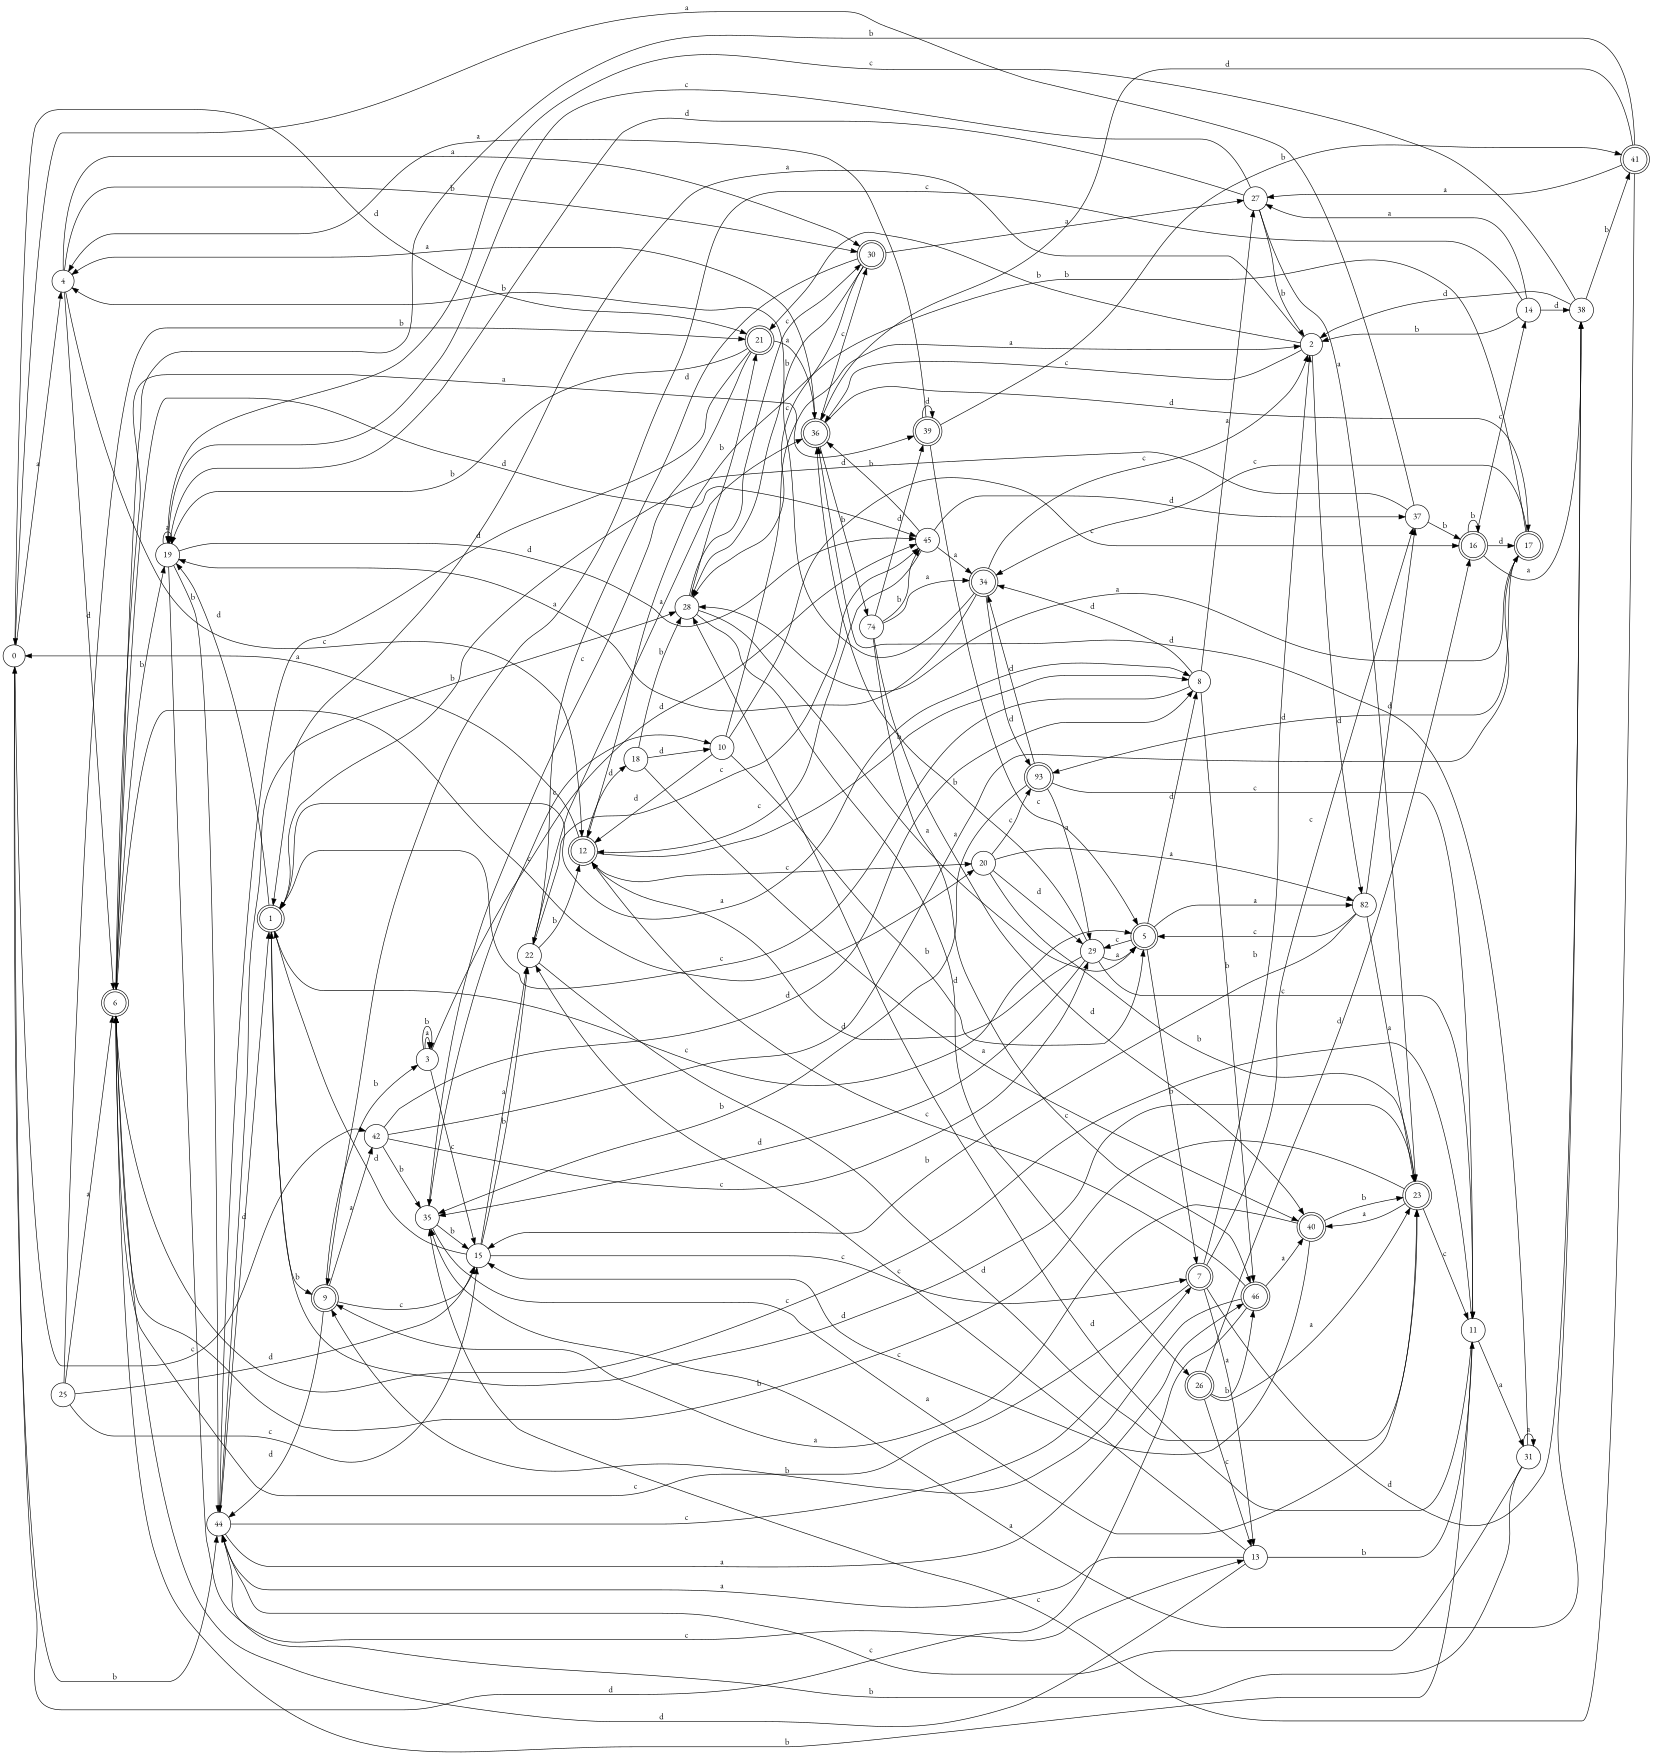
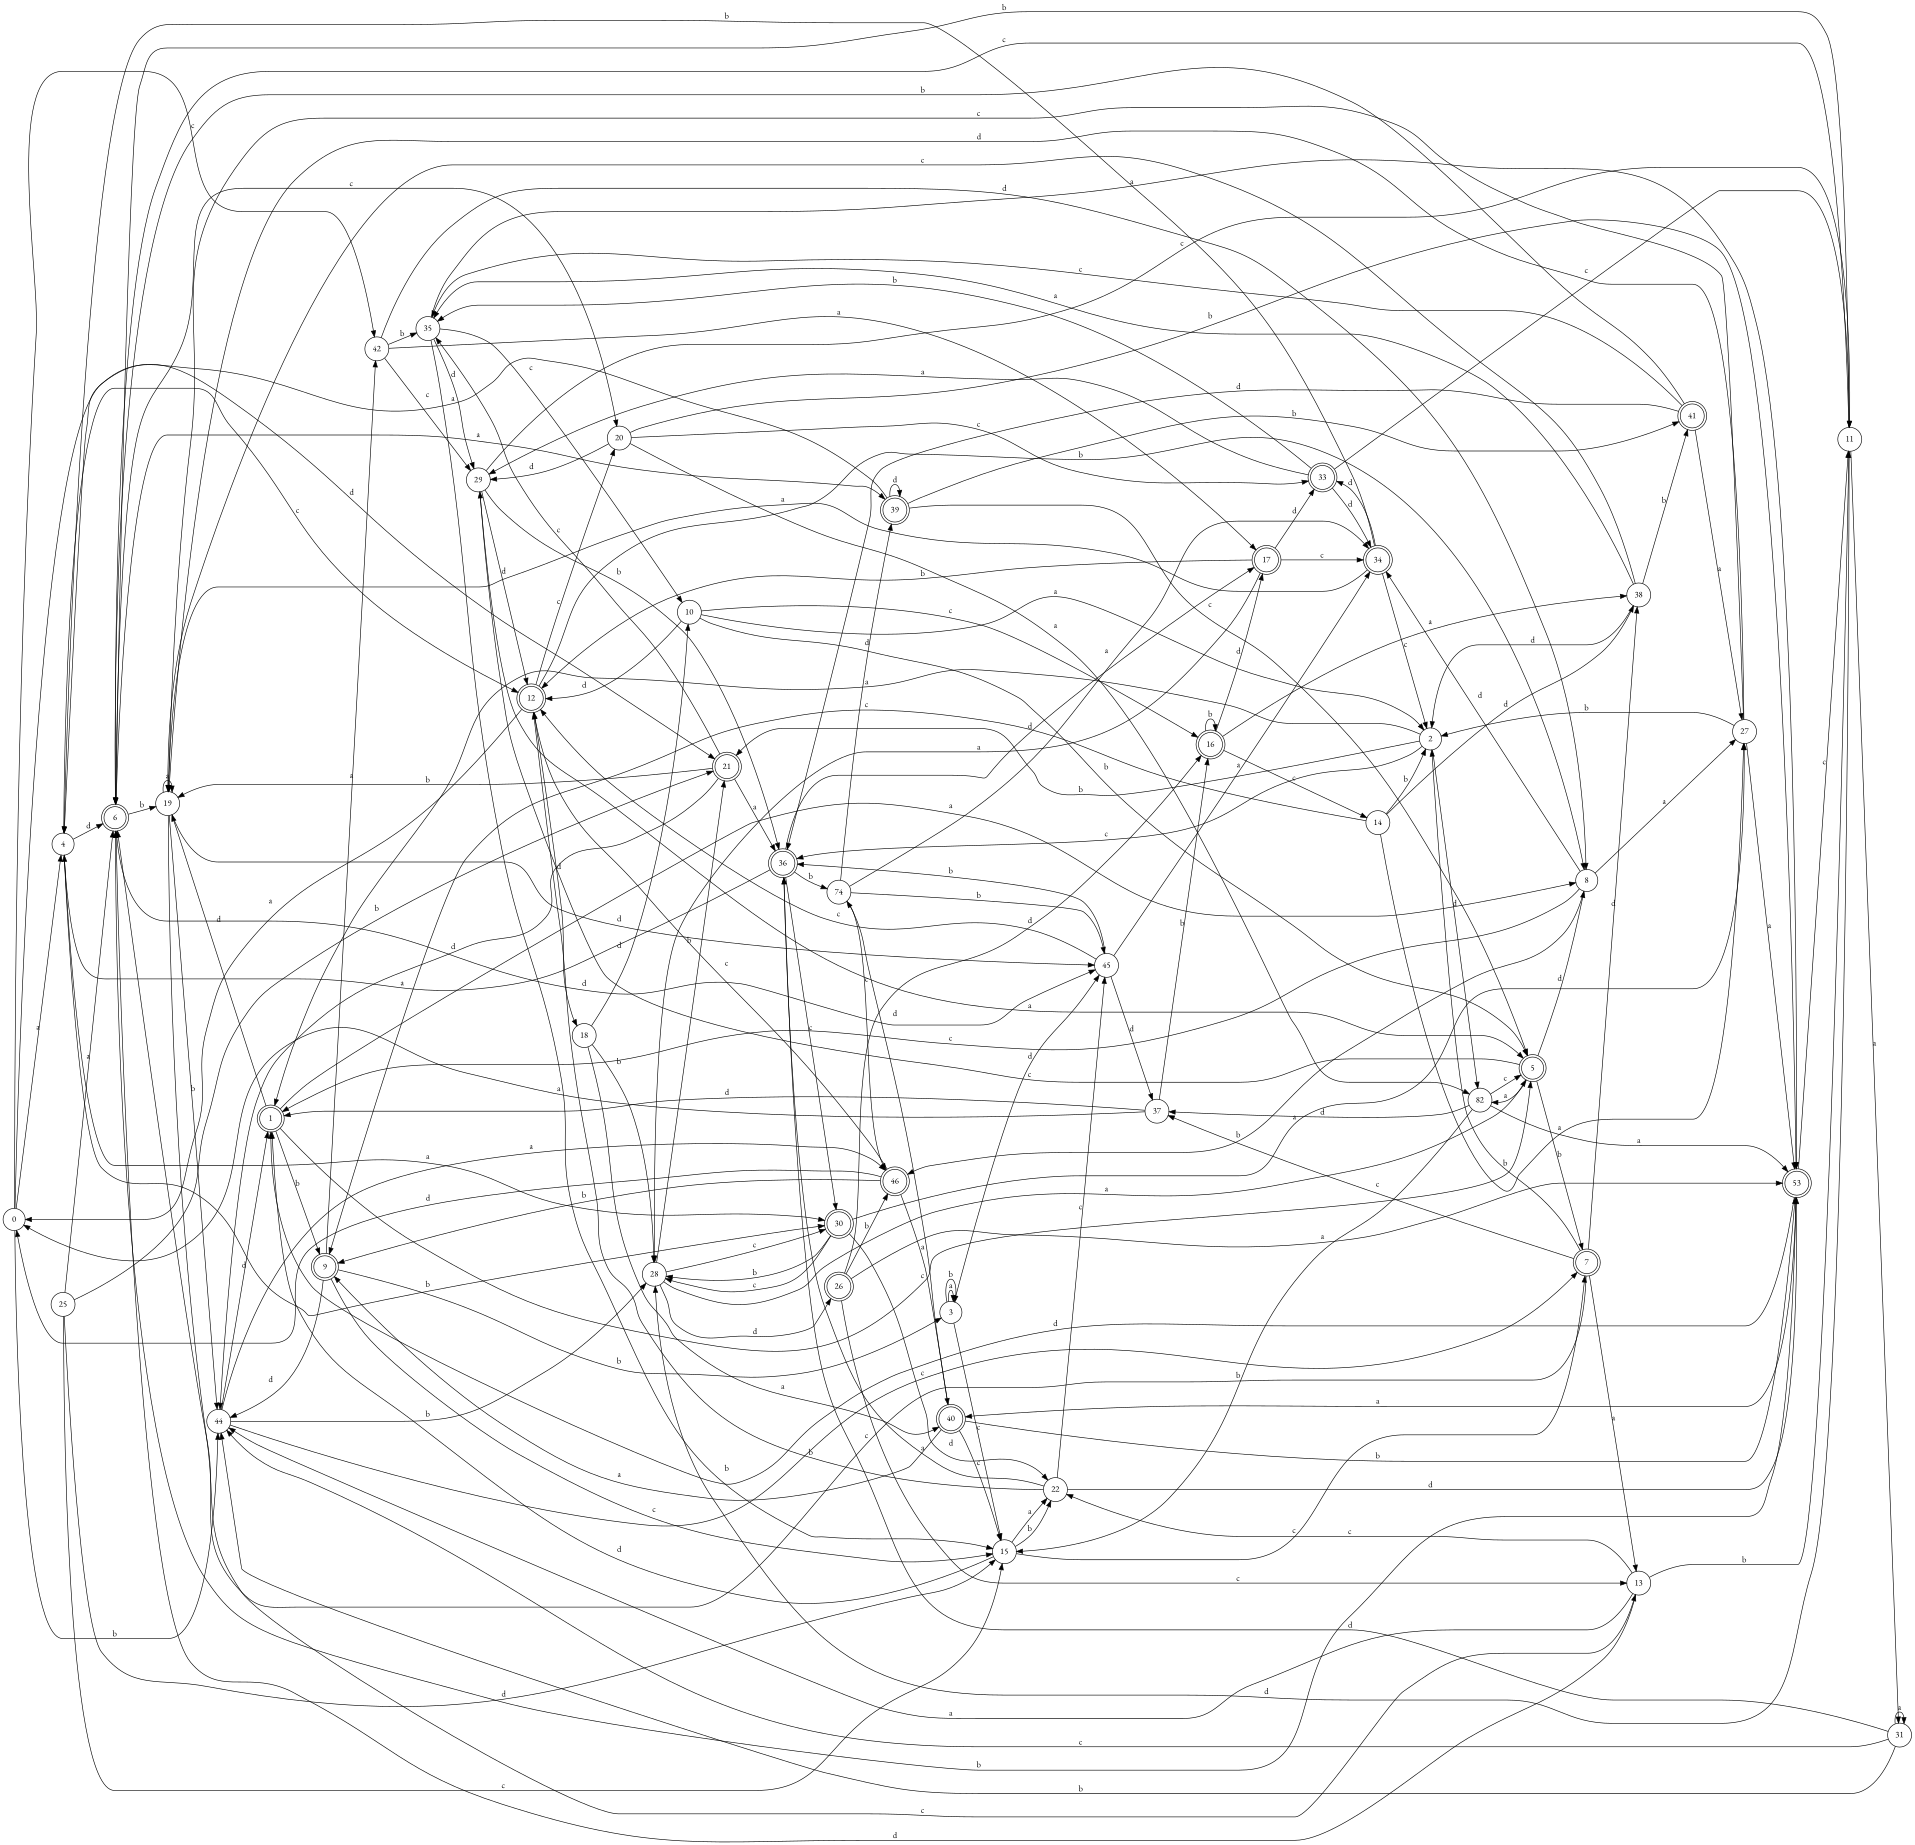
node "93": label "93" -> "33"
edge "74" -> "40": reversed
edge "29" -> "35": reversed
node "23": label "23" -> "53"
